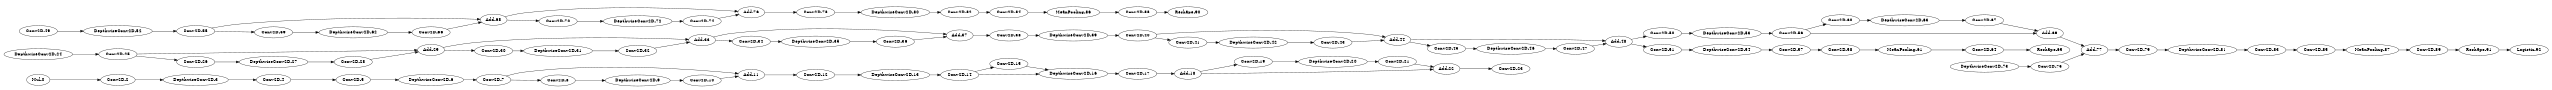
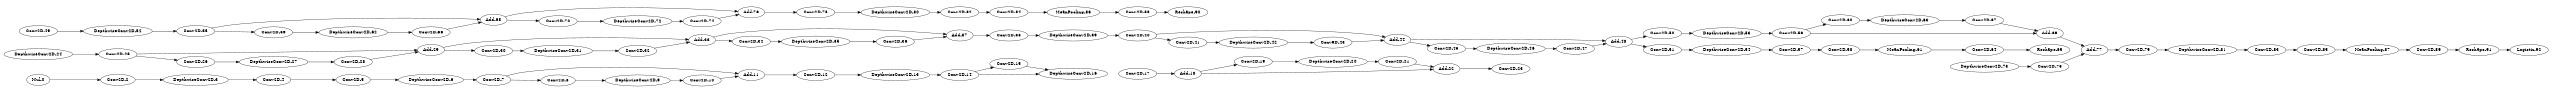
node "Conv2D-43": label "Conv2D-43" -> "Conv9D-43"
edge "DepthwiseConv2D-16" -> "Conv2D-17": removed
